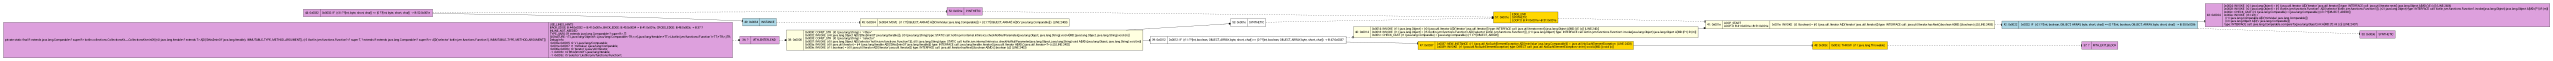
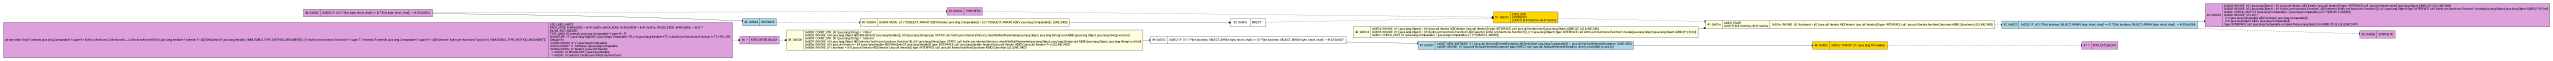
node "53: 0x001e": text "SYNTHETIC" -> "DIRECT"
node "41: 0x001e": text "LOOP_START" -> "LINES_START"
edge "38: 0x0000" -> "53: 0x001e": now "45: 0x0034" -> "53: 0x001e"
edge "39: 0x0012" -> "40: 0x0014": removed
node "36: ?": text "MTH_ENTER_END" -> "MTH_ENTER_BLOCK"
node "47: 0x0037": fillcolor gold -> lightblue
